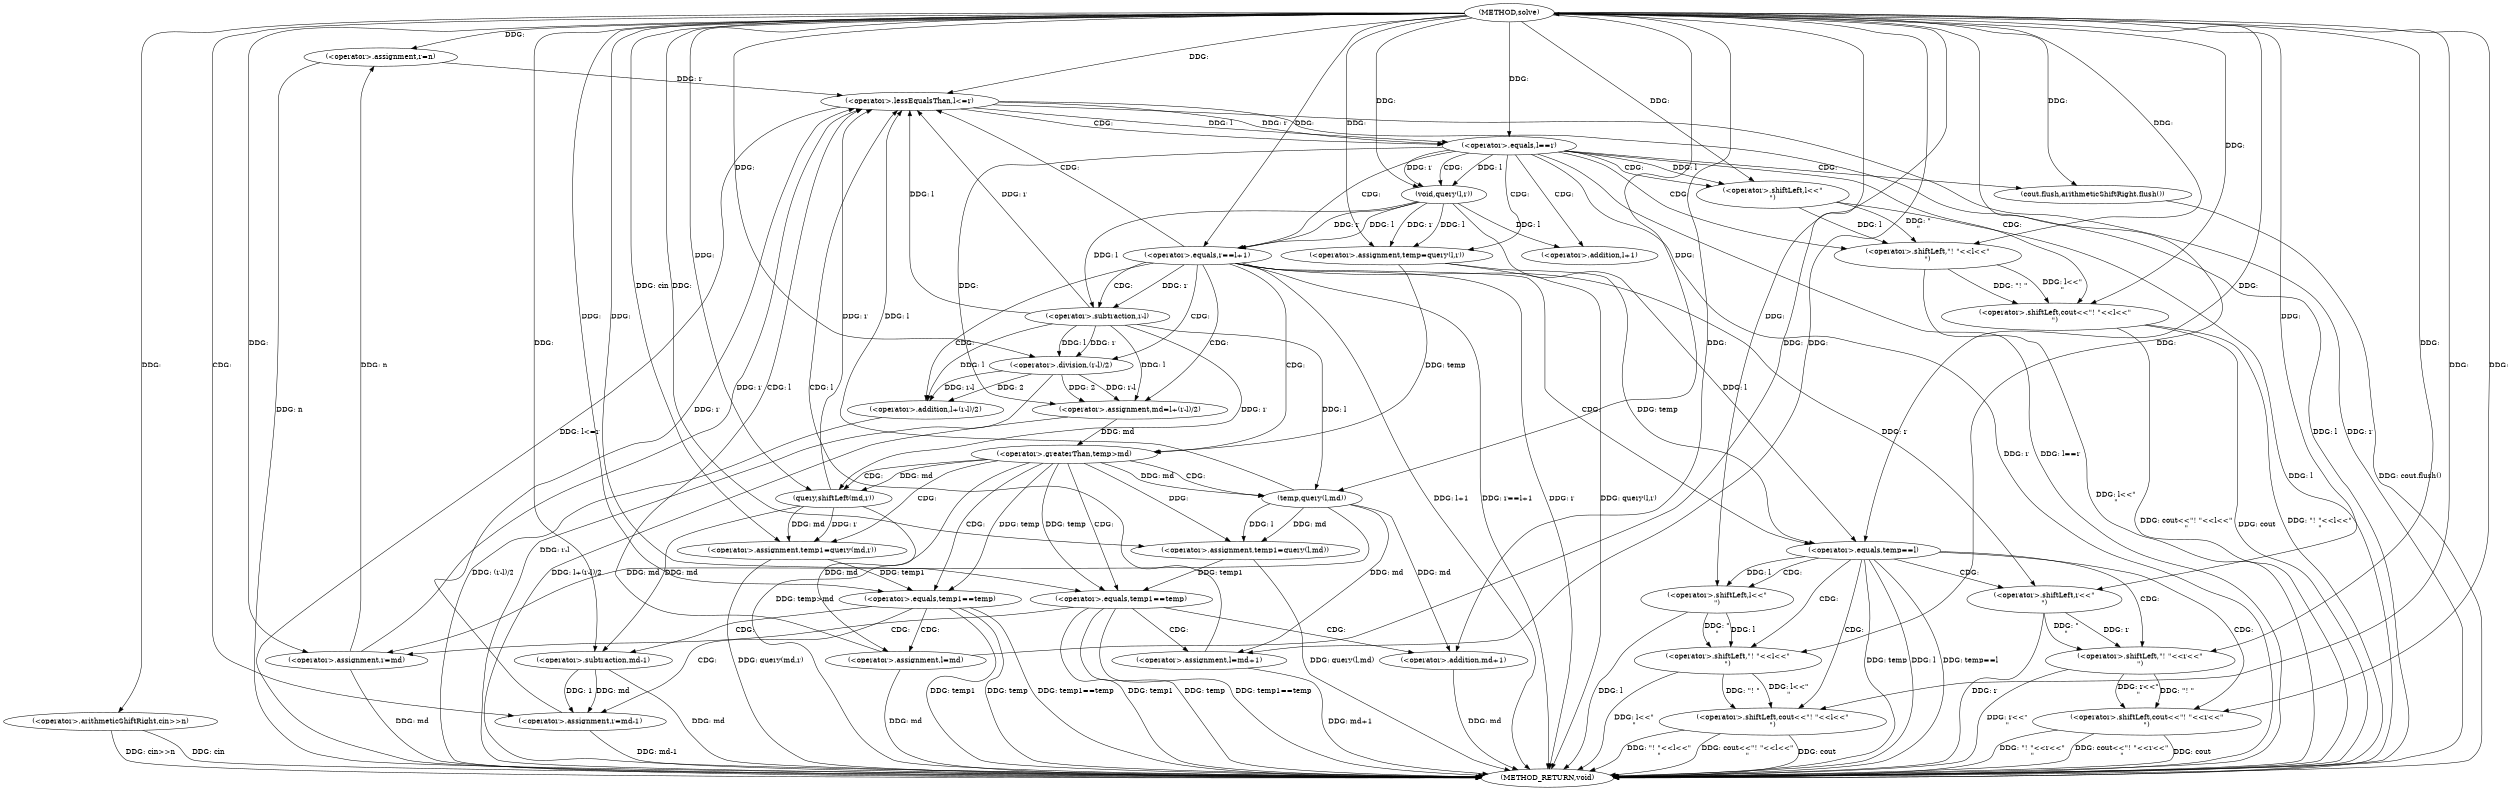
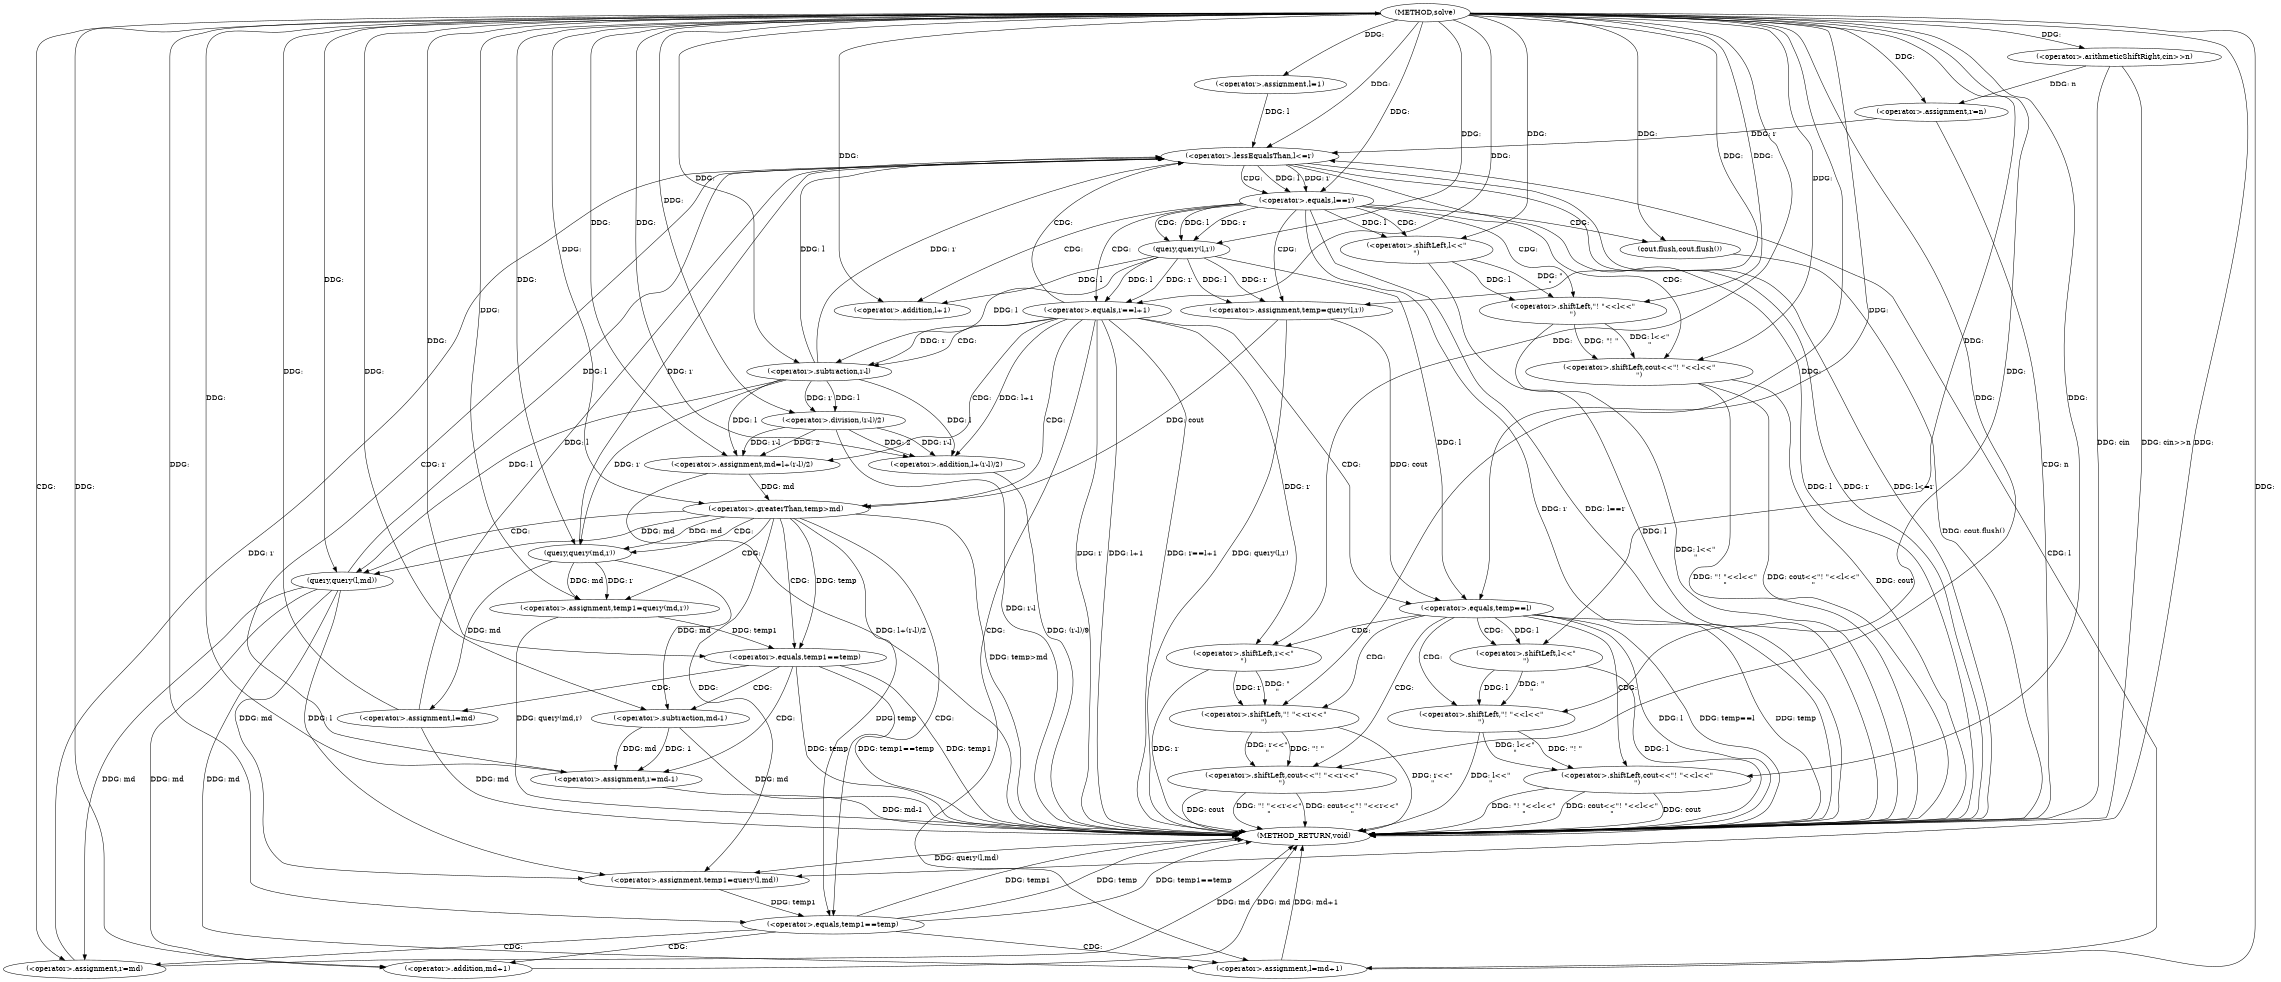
edge "(METHOD,solve)" -> "(<operator>.subtraction,r-l)": added, label "DDG:"
edge "(METHOD,solve)" -> "(<operator>.addition,l+1)": added, label "DDG:"
edge "(METHOD,solve)" -> "(<operator>.greaterThan,temp>md)": added, label "DDG:"
edge "(METHOD,solve)" -> "(<operator>.addition,l+(r-l)/2)": added, label "DDG:"
node "(<operator>.assignment,l=1)": added
edge "(<operator>.equals,l==r)" -> "(<operator>.assignment,md=l+(r-l)/2)": now "(METHOD,solve)" -> "(<operator>.assignment,md=l+(r-l)/2)"
node "(void,query(l,r))": label "(void,query(l,r))" -> "(query,query(l,r))"
node "(cout.flush,arithmeticShiftRight.flush())": label "(cout.flush,arithmeticShiftRight.flush())" -> "(cout.flush,cout.flush())"
edge "(METHOD,solve)" -> "(<operator>.assignment,temp1=query(md,r))": label "DDG: cin" -> "DDG: "
edge "(<operator>.equals,r==l+1)" -> "(<operator>.division,(r-l)/2)": now "(<operator>.equals,r==l+1)" -> "(<operator>.assignment,l=md+1)"
edge "(METHOD,solve)" -> "(<operator>.assignment,r=md)": label "DDG: " -> "CDG: "
edge "(<operator>.equals,r==l+1)" -> "(<operator>.addition,l+(r-l)/2)": label "CDG: " -> "DDG: l+1"
edge "(<operator>.assignment,r=md)" -> "(<operator>.assignment,r=n)": now "(<operator>.arithmeticShiftRight,cin>>n)" -> "(<operator>.assignment,r=n)"
edge "(METHOD,solve)" -> "(<operator>.assignment,r=md-1)": label "CDG: " -> "DDG: "
edge "(<operator>.assignment,temp=query(l,r))" -> "(<operator>.greaterThan,temp>md)": label "DDG: temp" -> "DDG: cout"
edge "(<operator>.assignment,l=md)" -> "(<operator>.lessEqualsThan,l<=r)": label "CDG: l" -> "DDG: l"
edge "(<operator>.assignment,r=n)" -> "(METHOD_RETURN,void)": label "DDG: n" -> "CDG: n"
edge "(<operator>.assignment,r=md-1)" -> "(<operator>.lessEqualsThan,l<=r)": label "DDG: r" -> "CDG: r"
edge "(<operator>.assignment,temp=query(l,r))" -> "(<operator>.equals,temp==l)": label "DDG: temp" -> "DDG: cout"
node "(query,shiftLeft(md,r))": label "(query,shiftLeft(md,r))" -> "(query,query(md,r))"
node "(temp,query(l,md))": label "(temp,query(l,md))" -> "(query,query(l,md))"
edge "(<operator>.addition,l+(r-l)/2)" -> "(METHOD_RETURN,void)": label "DDG: (r-l)/2" -> "DDG: (r-l)/9"
edge "(<operator>.assignment,temp1=query(l,md))" -> "(METHOD_RETURN,void)": reversed
